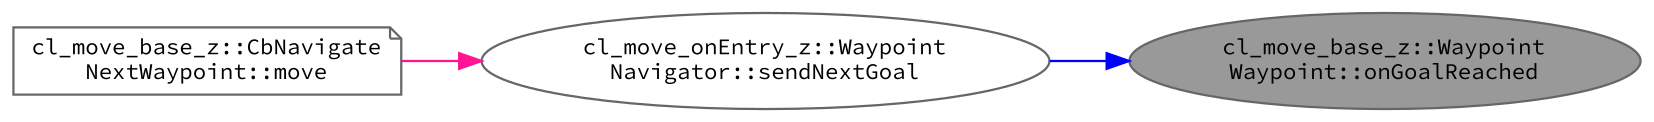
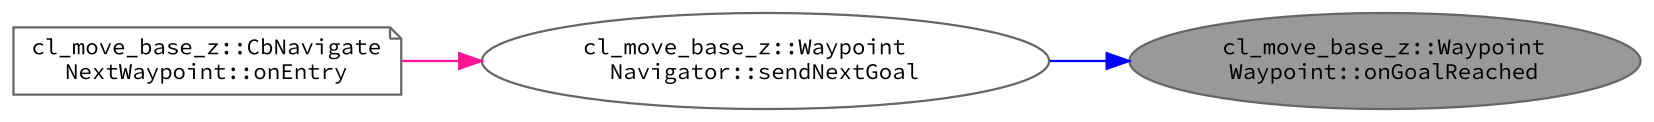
node "cl_move_base_z::CbNavigate NextWaypoint::move": label "cl_move_base_z::CbNavigate NextWaypoint::move" -> "cl_move_base_z::CbNavigate NextWaypoint::onEntry"
node "cl_move_onEntry_z::Waypoint Navigator::sendNextGoal": label "cl_move_onEntry_z::Waypoint Navigator::sendNextGoal" -> "cl_move_base_z::Waypoint Navigator::sendNextGoal"
